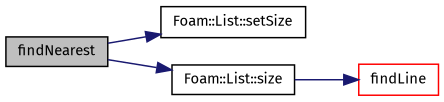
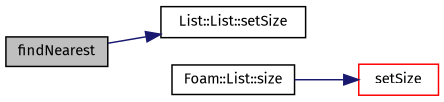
node "Foam::List::setSize": label "Foam::List::setSize" -> "List::List::setSize"
edge "findNearest" -> "Foam::List::size": removed
node "findLine": label "findLine" -> "setSize"
